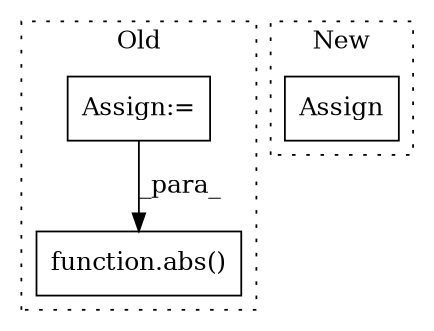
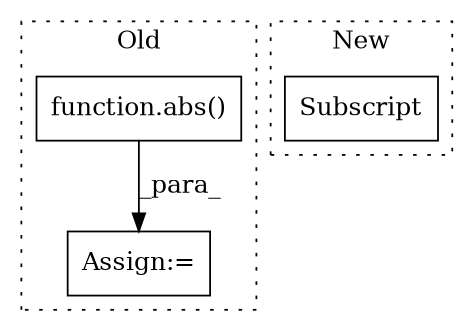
node "Assign": label "Assign" -> "Subscript"
edge "Assign:=" -> "function.abs()": reversed
